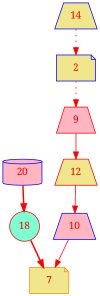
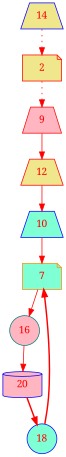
node "2": color blue -> red
node "18": color red -> blue
node "10": fillcolor lightpink -> aquamarine
node "7": fillcolor khaki -> aquamarine
node "16": added
